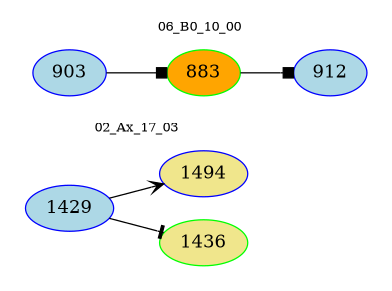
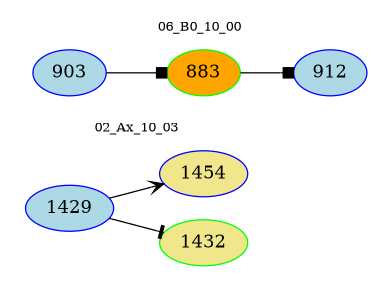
cluster "02_Ax_17_03": label "02_Ax_17_03" -> "02_Ax_10_03"
node "1494": label "1494" -> "1454"
node "1436": label "1436" -> "1432"
